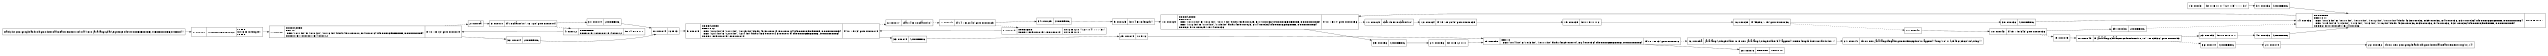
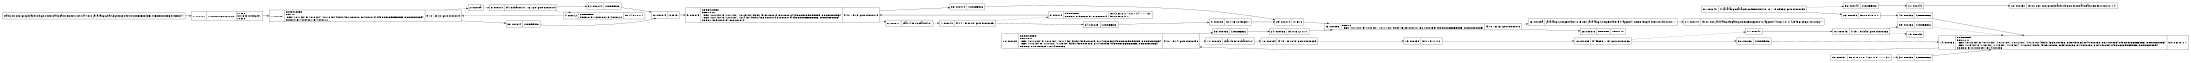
edge "9: 0x0025" -> "10: 0x0029": now "9: 0x0025" -> "29: 0x007d"
edge "19: 0x0045" -> "20: 0x004b": removed
